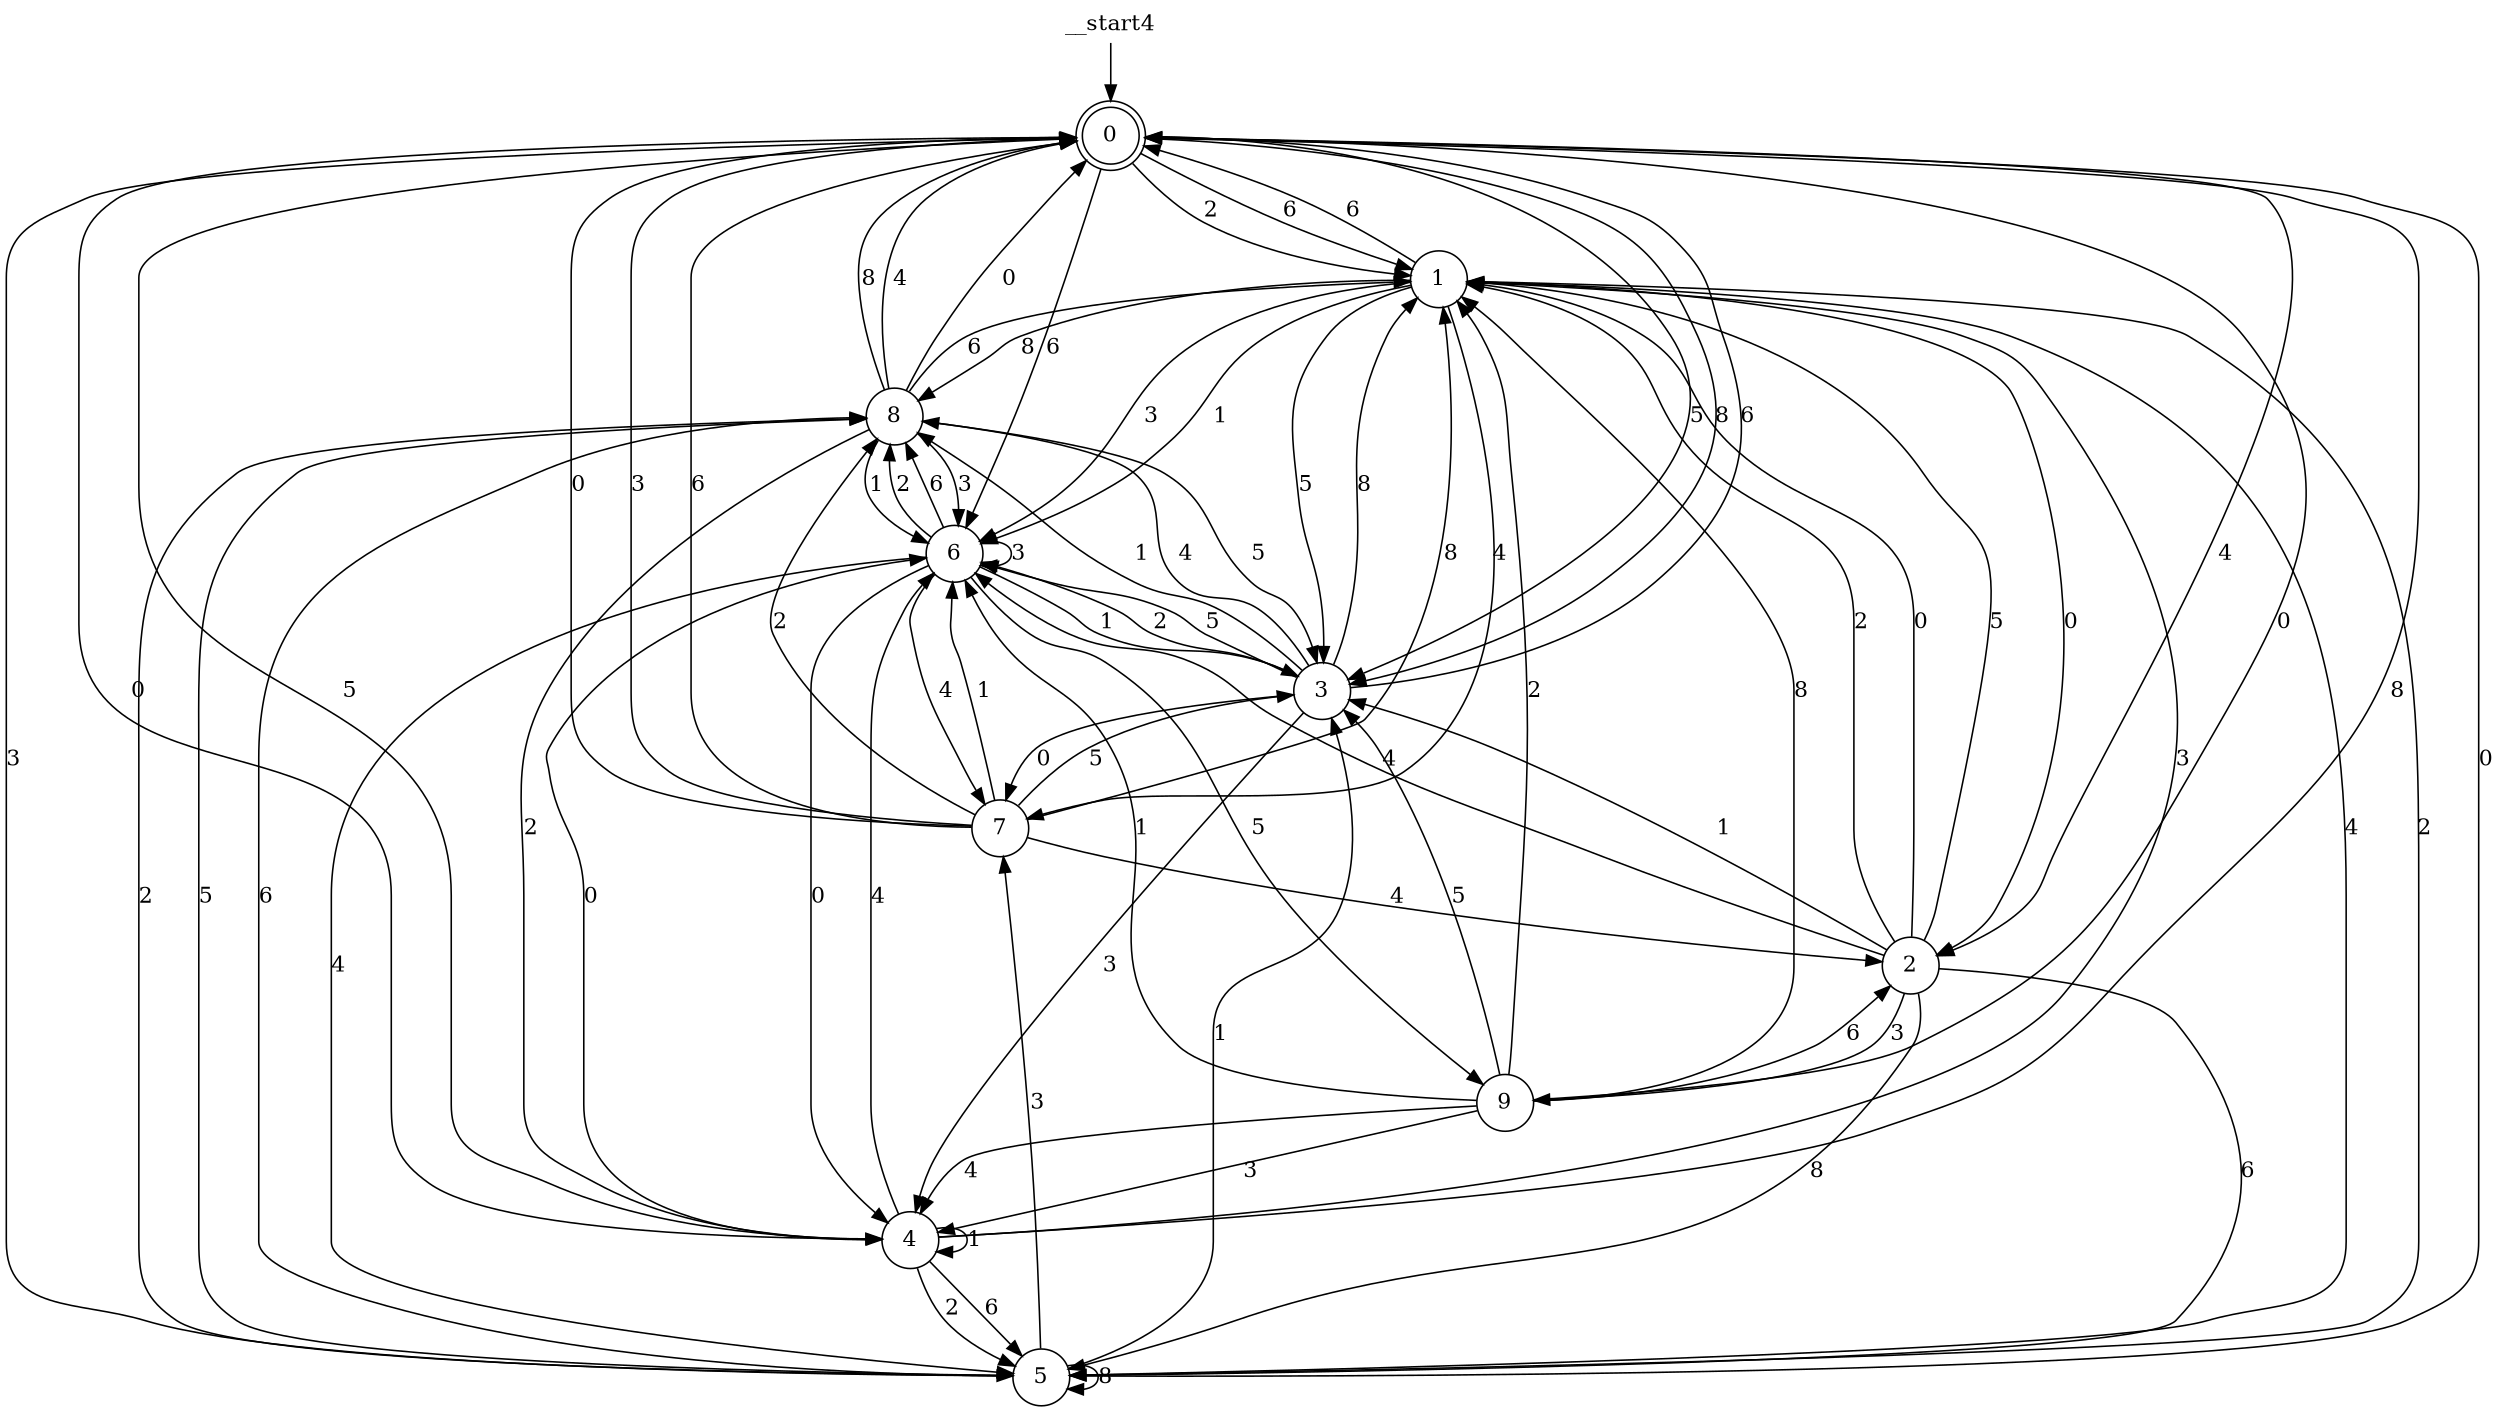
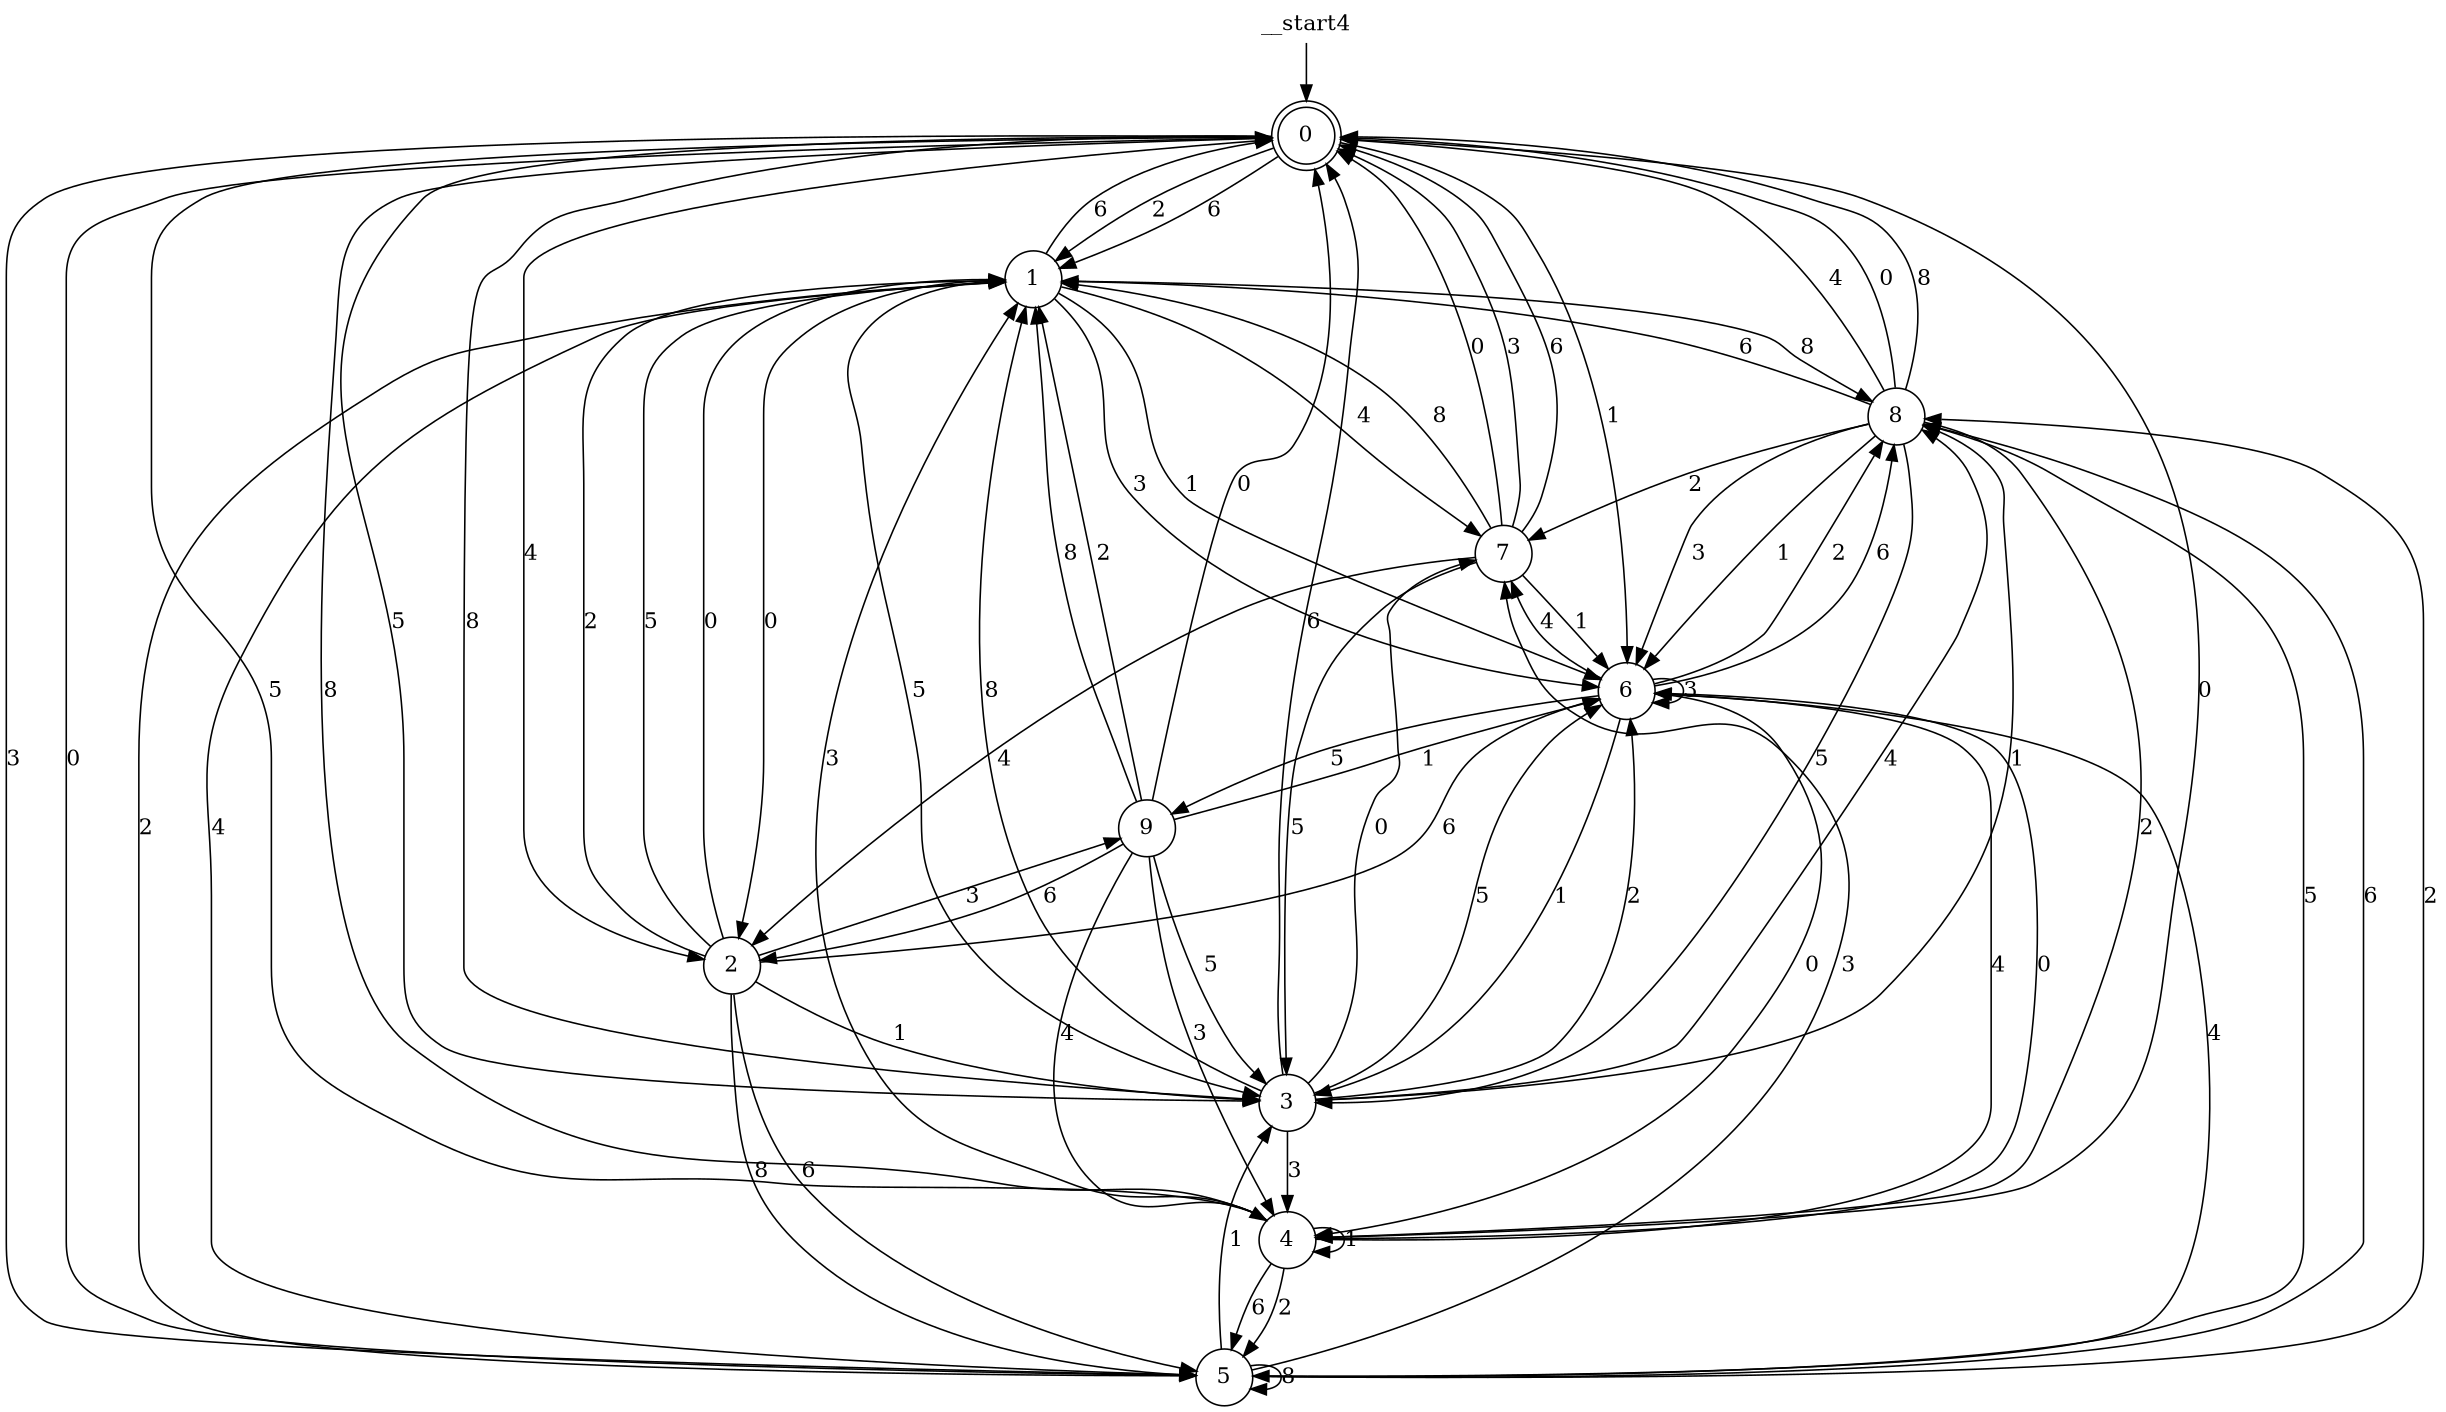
edge "0" -> "6": label "6" -> "1"
edge "7" -> "8": reversed
edge "2" -> "6": label "4" -> "6"
